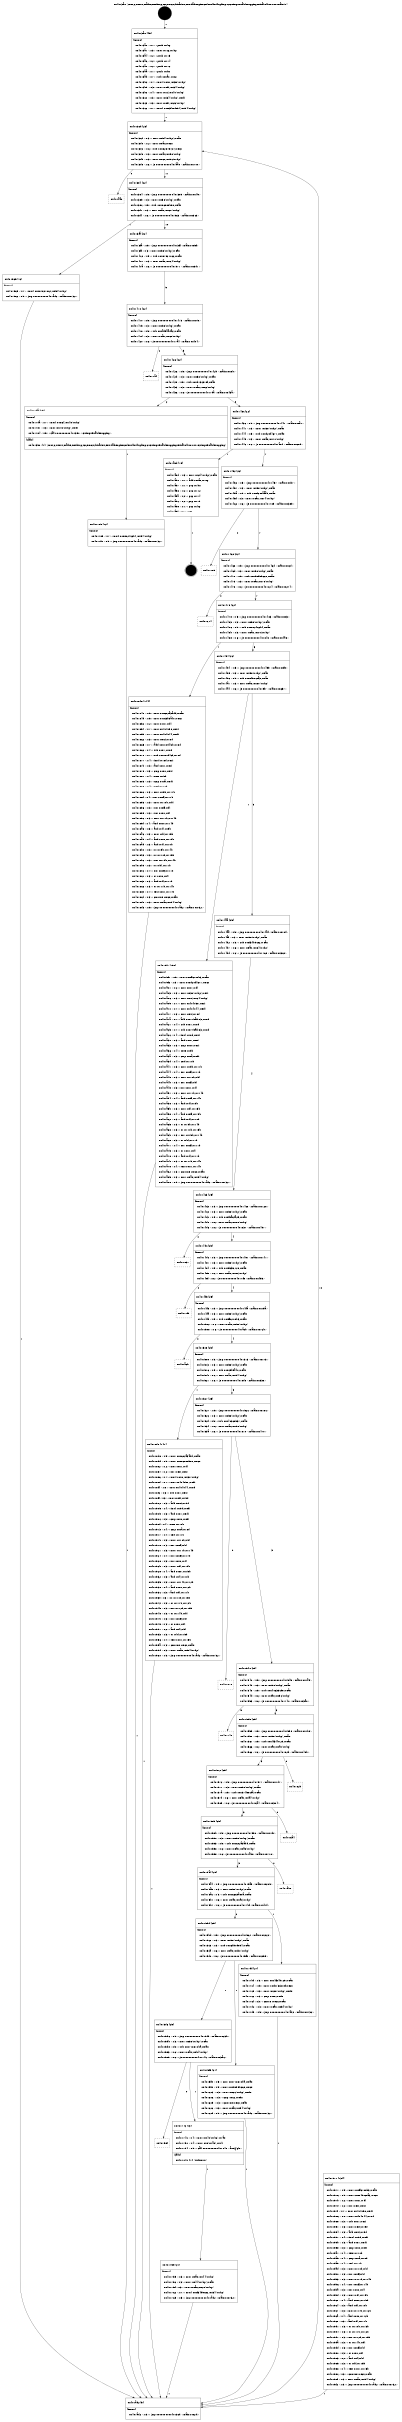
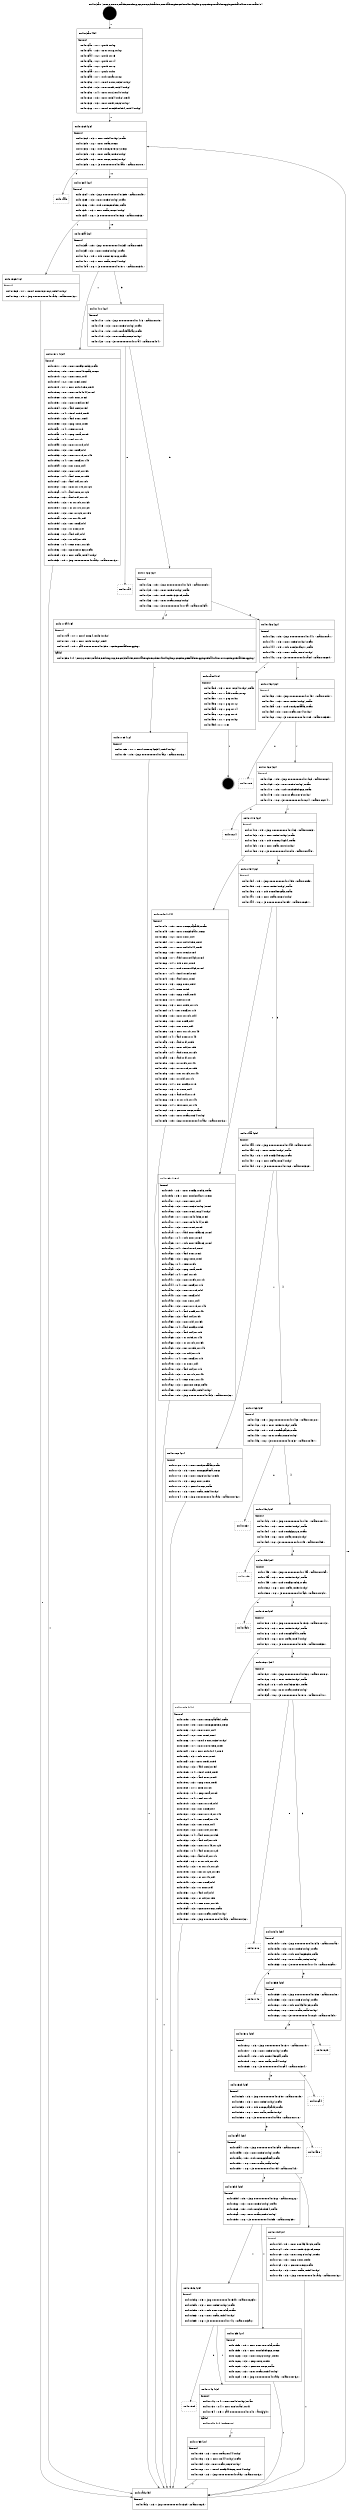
edge "0x4013fa [22]" -> "0x401971 [134]": added, label "1"
node "0x40176e [27]": added
